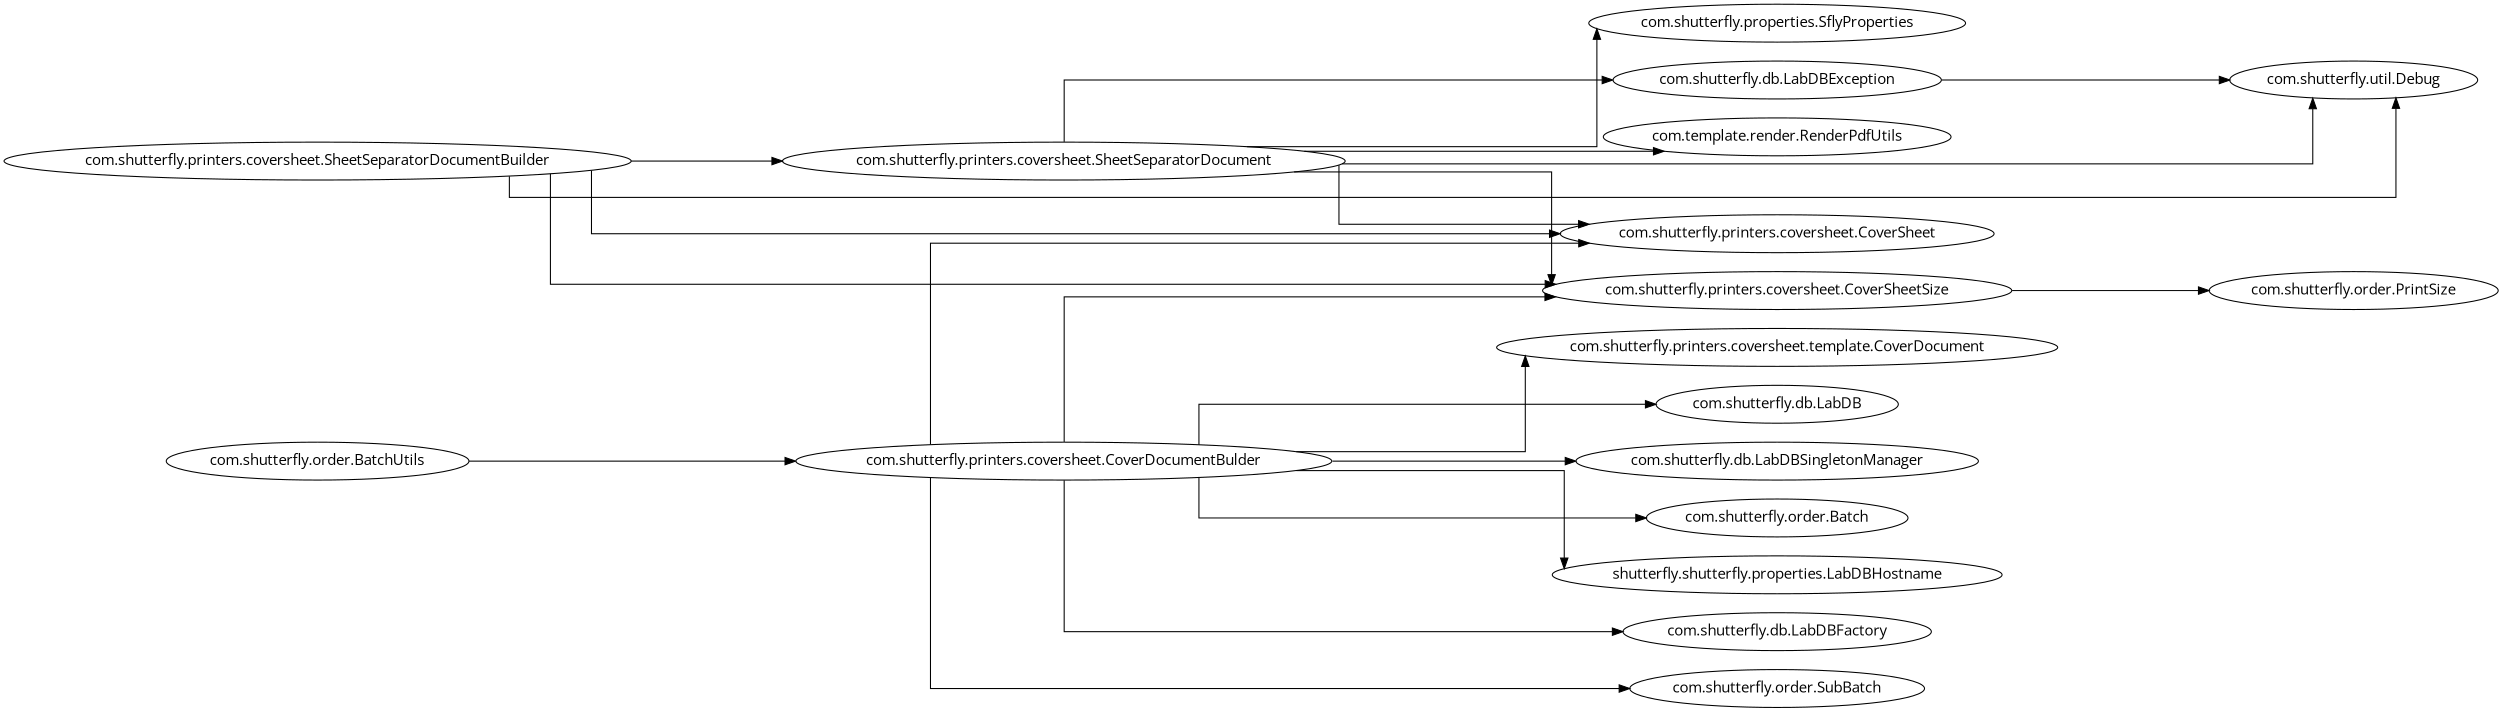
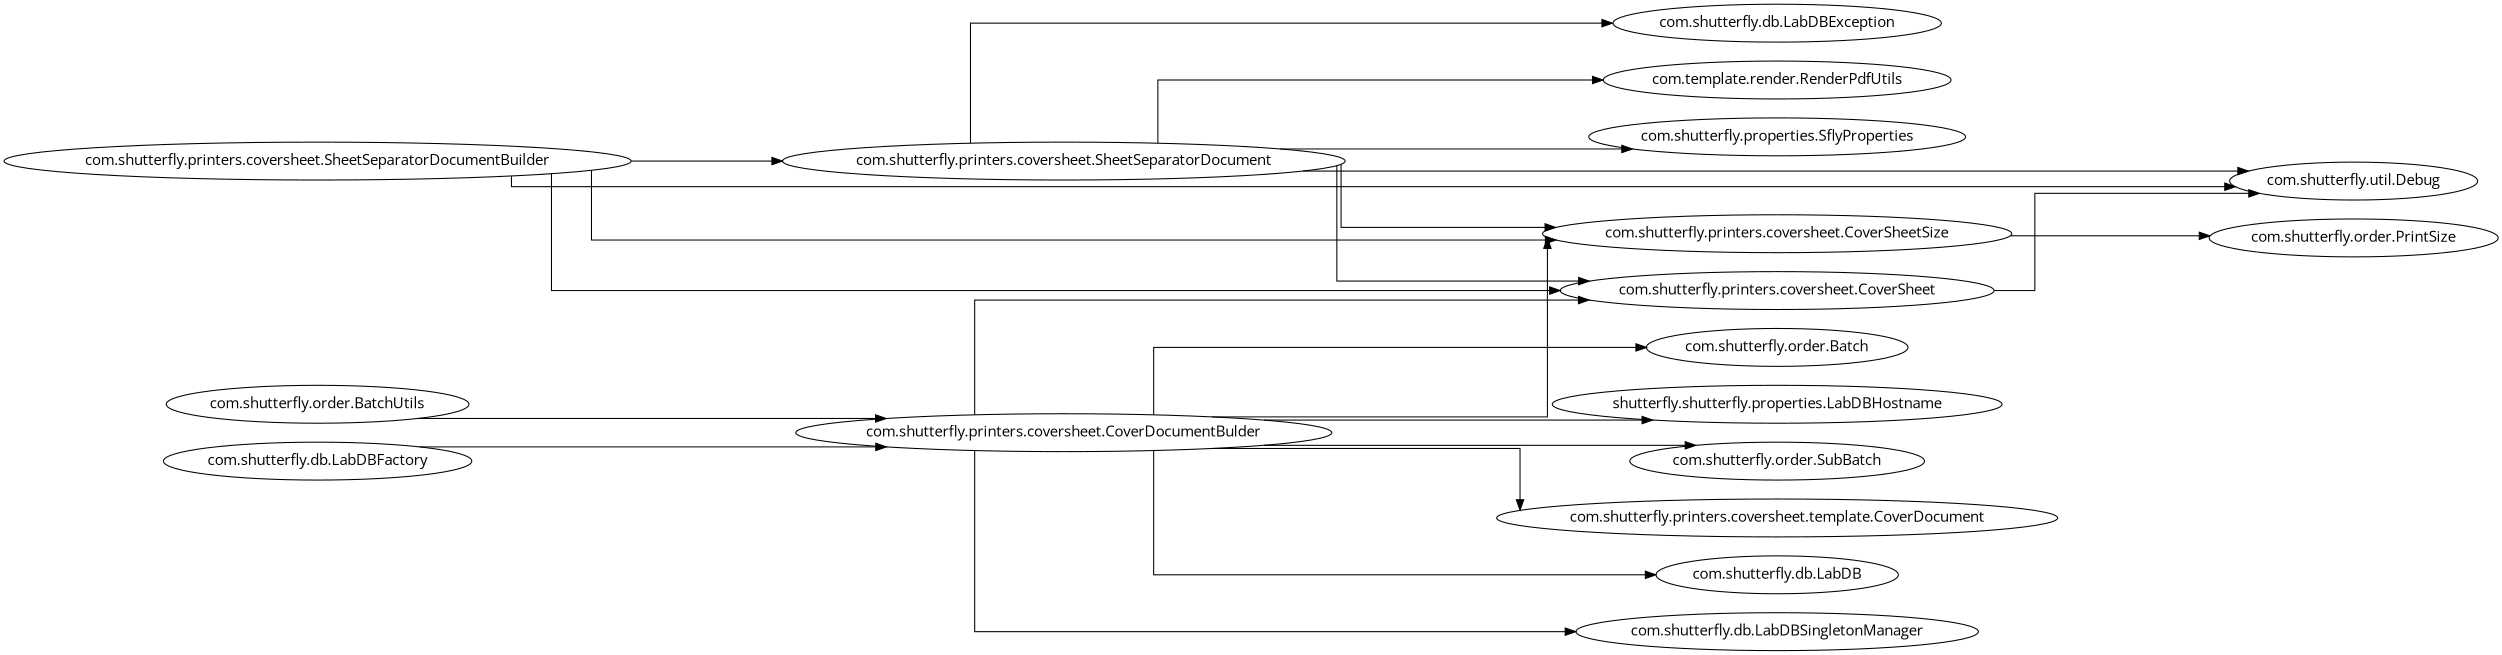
edge "com.shutterfly.db.LabDBException" -> "com.shutterfly.util.Debug": now "com.shutterfly.printers.coversheet.CoverSheet" -> "com.shutterfly.util.Debug"
edge "com.shutterfly.printers.coversheet.CoverDocumentBulder" -> "com.shutterfly.db.LabDBFactory": reversed
